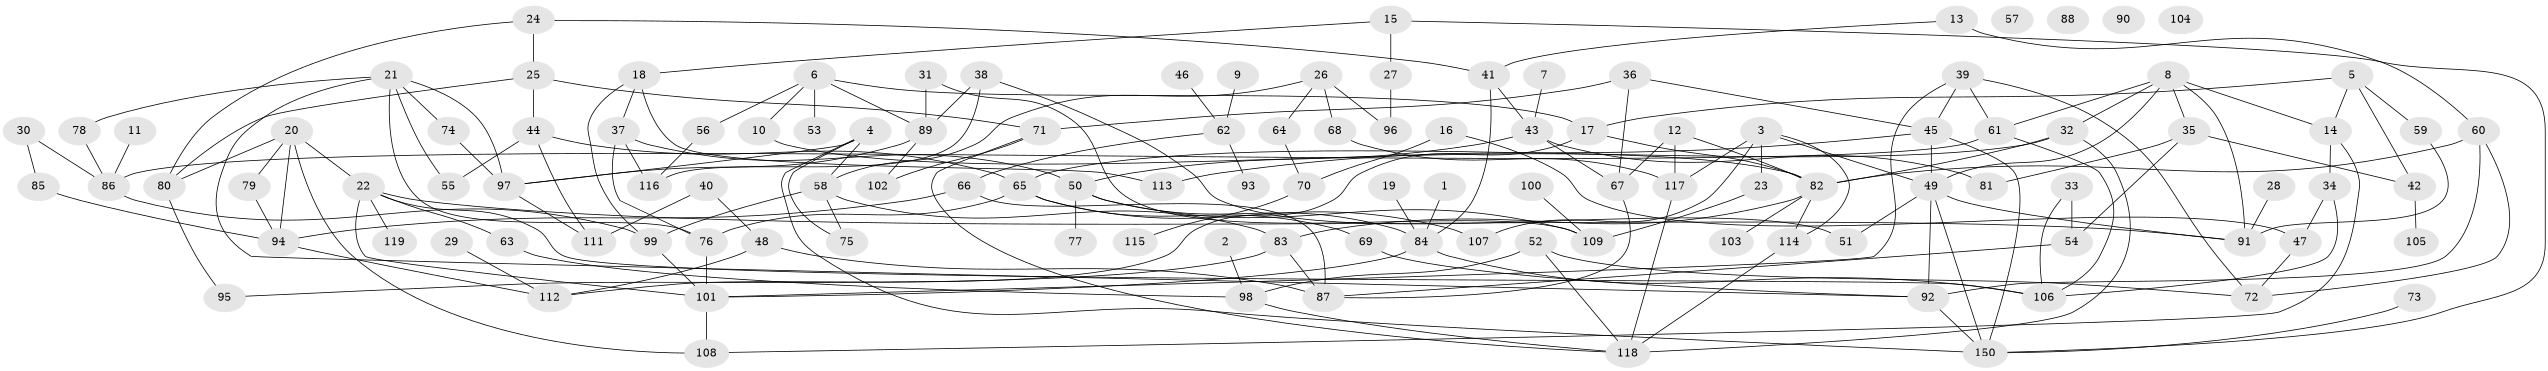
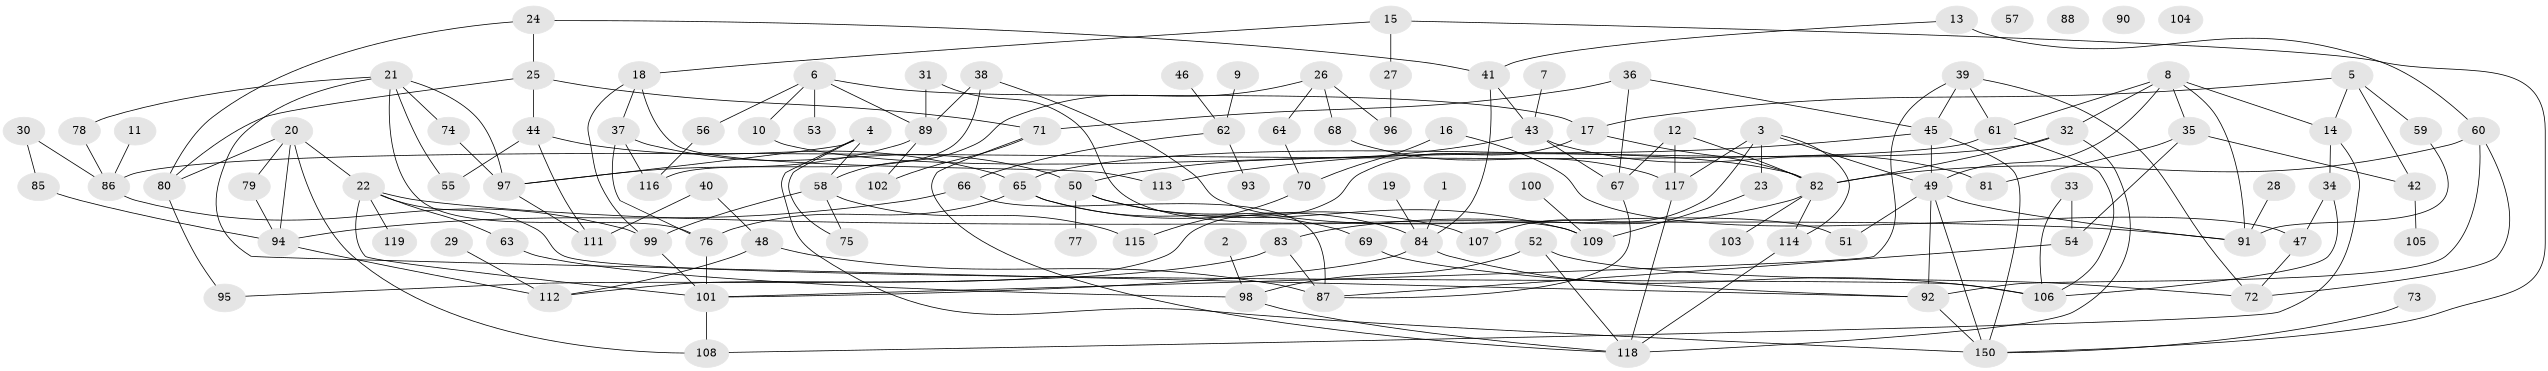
edge "58" -- "83": now "58" -- "115"
